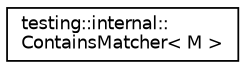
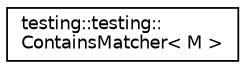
node "testing::internal:: ContainsMatcher< M >": label "testing::internal:: ContainsMatcher< M >" -> "testing::testing:: ContainsMatcher< M >"
